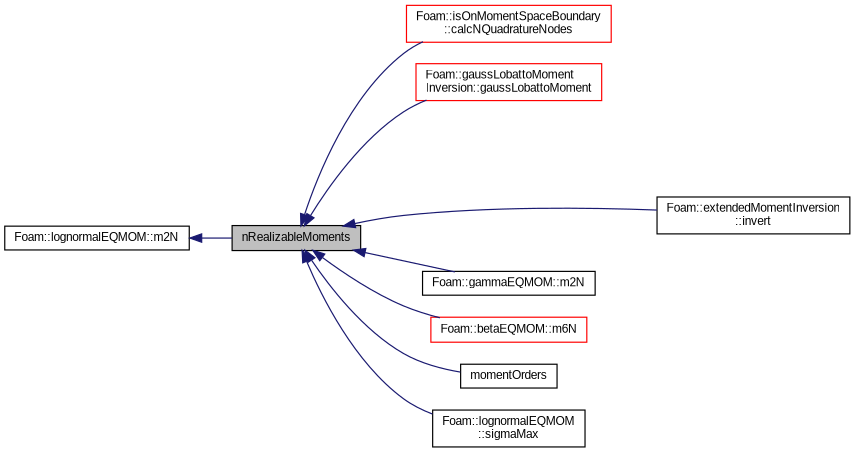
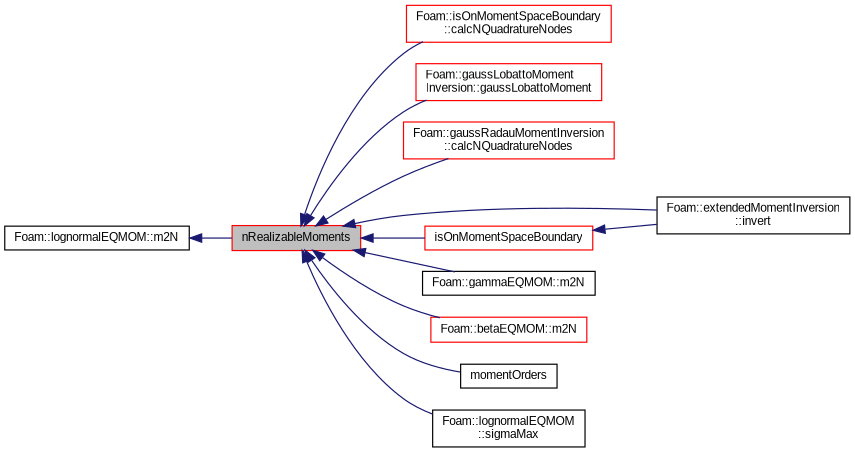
node "Foam::gaussRadauMomentInversion ::calcNQuadratureNodes": added
node "nRealizableMoments": color black -> red
node "isOnMomentSpaceBoundary": added
node "Foam::betaEQMOM::m6N": label "Foam::betaEQMOM::m6N" -> "Foam::betaEQMOM::m2N"
